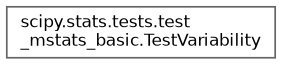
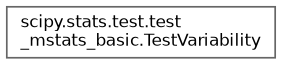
node "scipy.stats.tests.test _mstats_basic.TestVariability": label "scipy.stats.tests.test _mstats_basic.TestVariability" -> "scipy.stats.test.test _mstats_basic.TestVariability"
